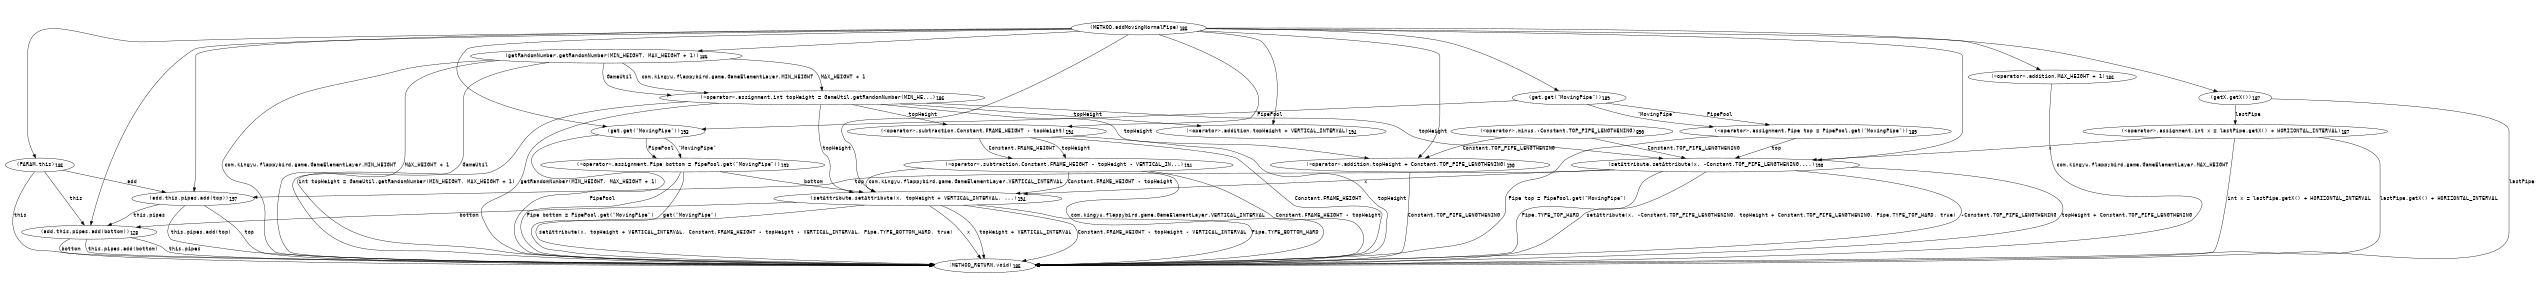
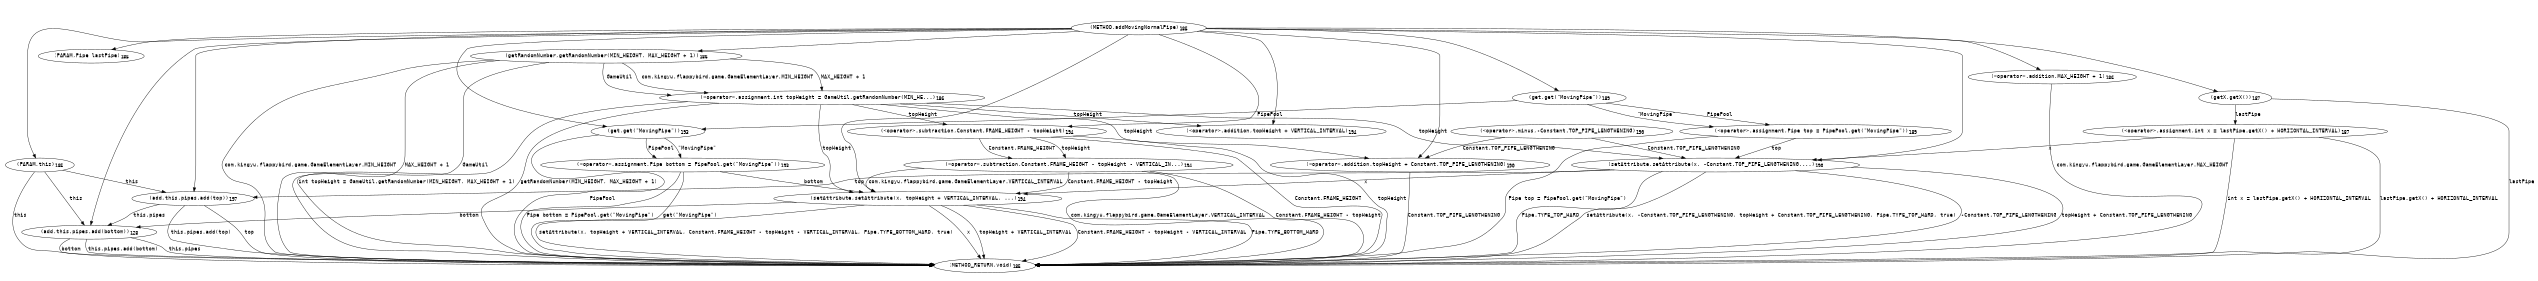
node "(PARAM,Pipe lastPipe)": added
node "(<operator>.minus,-Constant.TOP_PIPE_LENGTHENING)": text "890" -> "190"
edge "(PARAM,this)" -> "(add,this.pipes.add(top))": label "add" -> "this"
